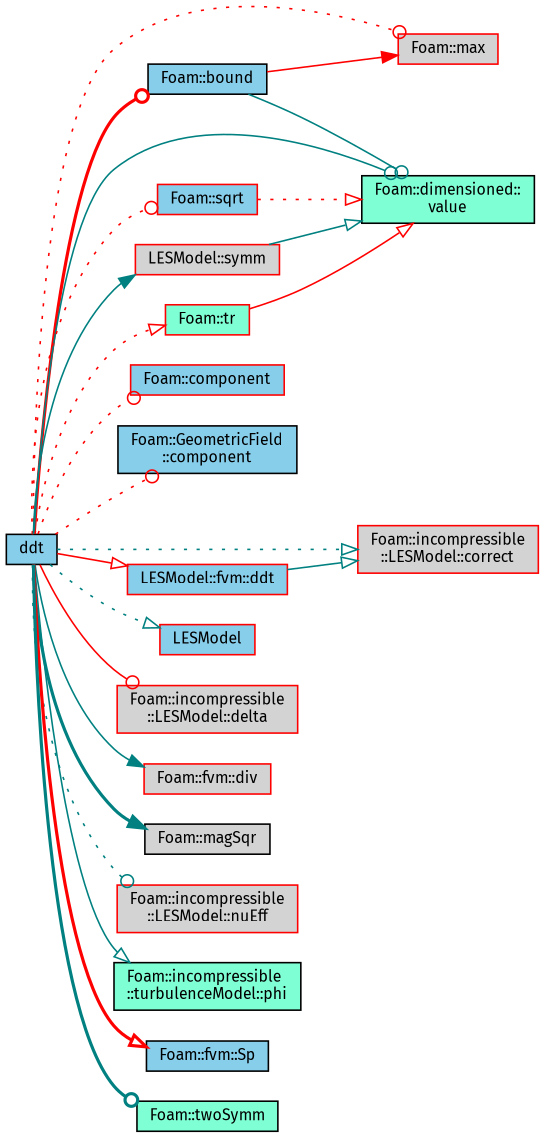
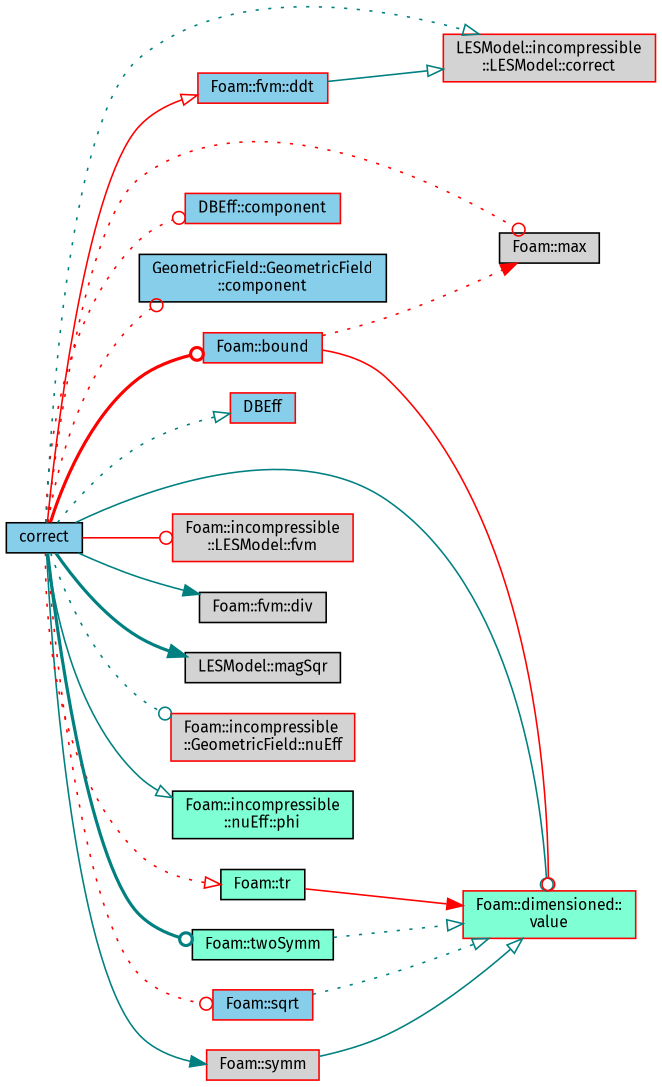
node "Foam::max": color red -> black
edge "Foam::bound" -> "Foam::max": style solid -> dotted
node "Foam::bound": color black -> red
edge "Foam::bound" -> "Foam::dimensioned:: value": color teal -> red
edge "Foam::sqrt" -> "Foam::dimensioned:: value": color red -> teal
node "Foam::dimensioned:: value": color black -> red
node "LESModel::symm": label "LESModel::symm" -> "Foam::symm"
edge "Foam::tr" -> "Foam::dimensioned:: value": arrowhead onormal -> normal
node "Foam::tr": color red -> black
node "Foam::component": label "Foam::component" -> "DBEff::component"
node "Foam::GeometricField ::component": label "Foam::GeometricField ::component" -> "GeometricField::GeometricField ::component"
node "ddt": label "ddt" -> "correct"
node "Foam::incompressible ::LESModel::correct": label "Foam::incompressible ::LESModel::correct" -> "LESModel::incompressible ::LESModel::correct"
node "LESModel::fvm::ddt": label "LESModel::fvm::ddt" -> "Foam::fvm::ddt"
node "LESModel": label "LESModel" -> "DBEff"
node "Foam::incompressible ::LESModel::delta": label "Foam::incompressible ::LESModel::delta" -> "Foam::incompressible ::LESModel::fvm"
node "Foam::fvm::div": color red -> black
node "Foam::magSqr": label "Foam::magSqr" -> "LESModel::magSqr"
node "Foam::incompressible ::LESModel::nuEff": label "Foam::incompressible ::LESModel::nuEff" -> "Foam::incompressible ::GeometricField::nuEff"
edge "Foam::twoSymm" -> "Foam::dimensioned:: value": added
node "Foam::incompressible ::turbulenceModel::phi": label "Foam::incompressible ::turbulenceModel::phi" -> "Foam::incompressible ::nuEff::phi"
node "Foam::fvm::Sp": removed
